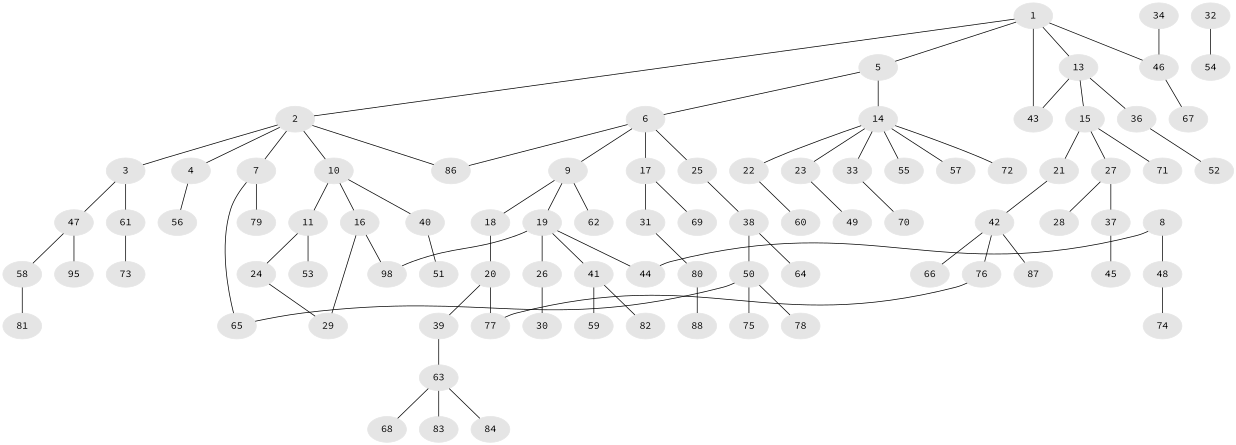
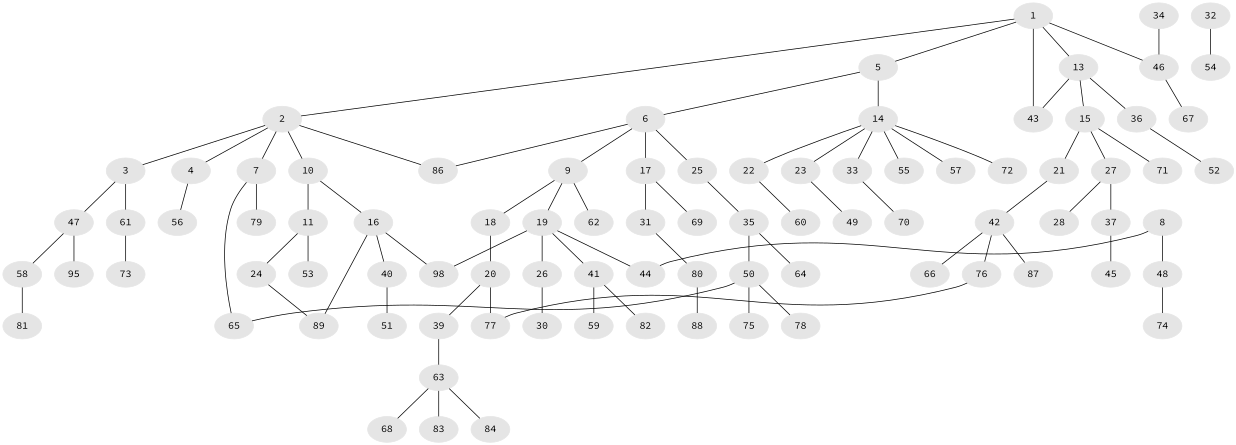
edge "10" -- "40": now "16" -- "40"
node "38": label "38" -> "35"
node "29": label "29" -> "89"
